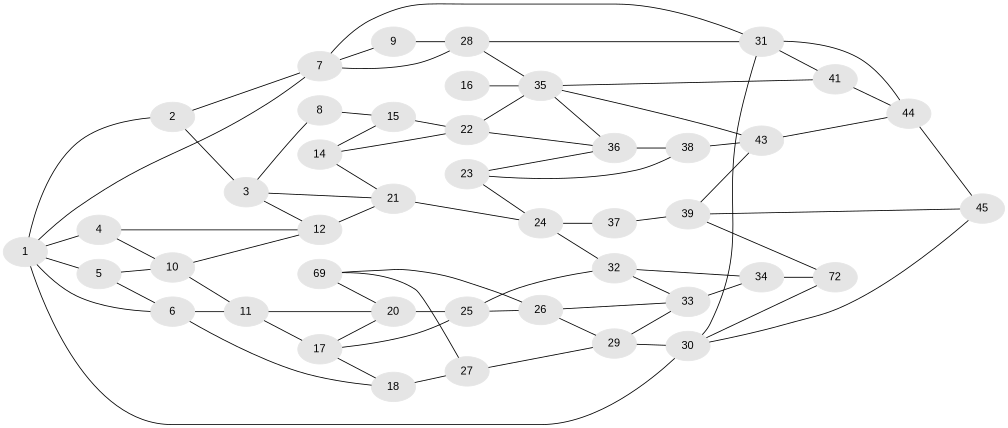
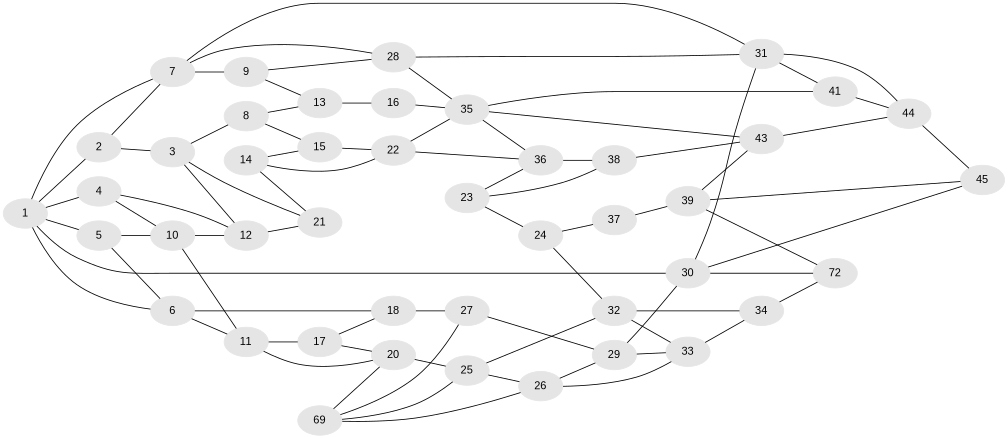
node "13": added
edge "21" -- "24": removed
edge "25" -- "17": now "25" -- "69"
